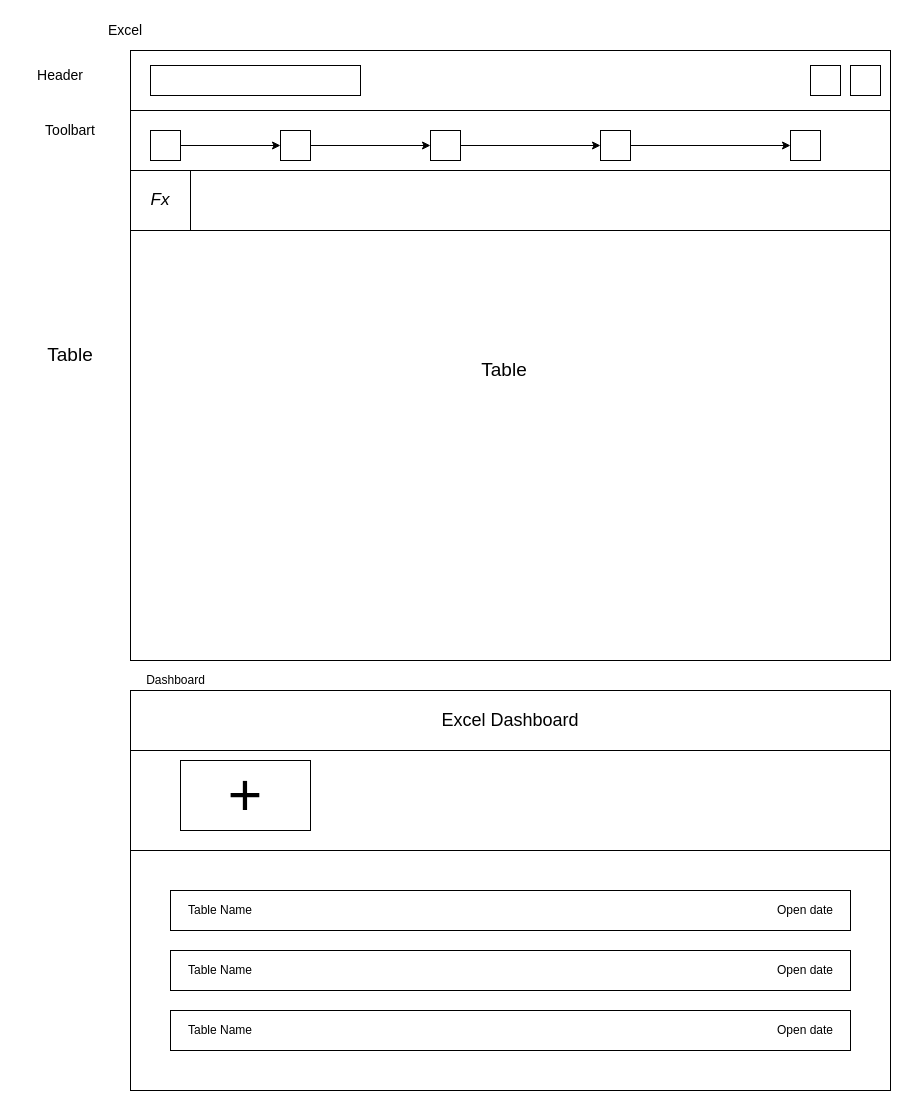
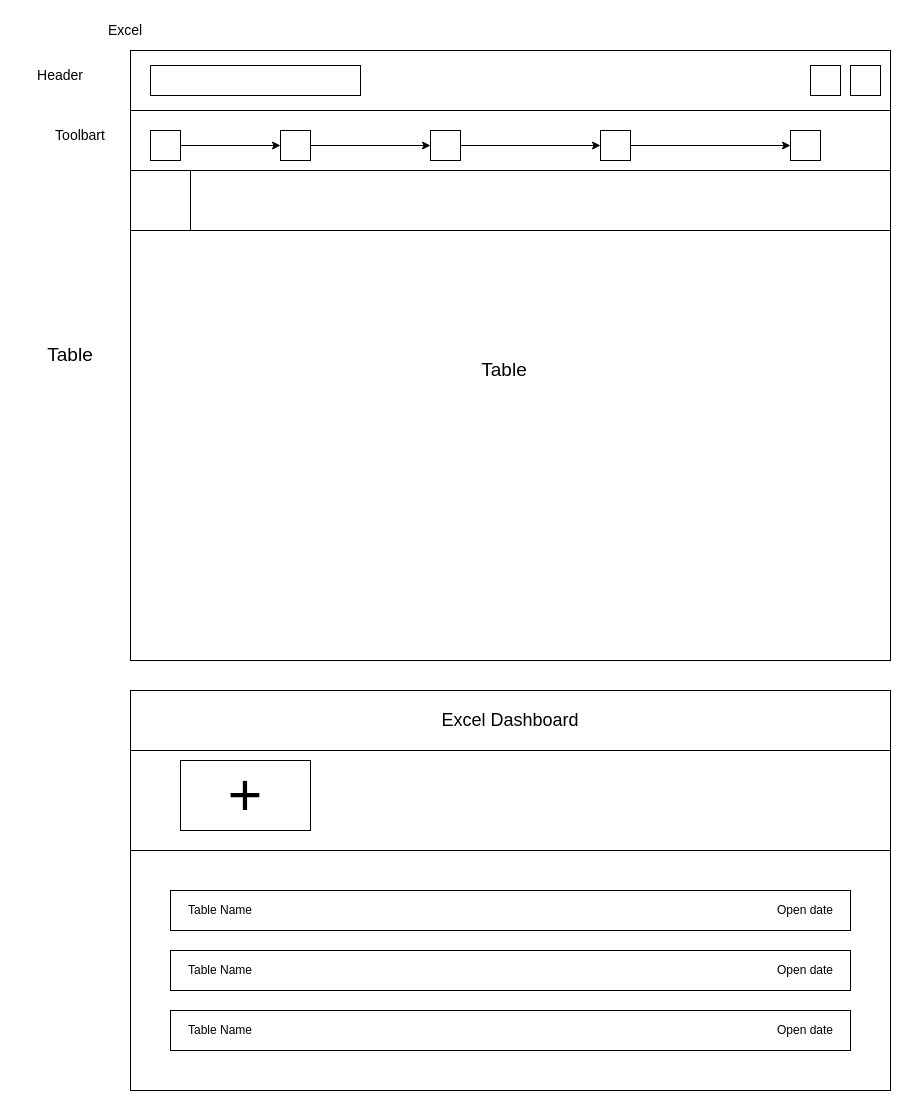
node "Toolbart": moved (71, 131) -> (81, 136)
node "Fx": removed
node "Dashboard": removed
